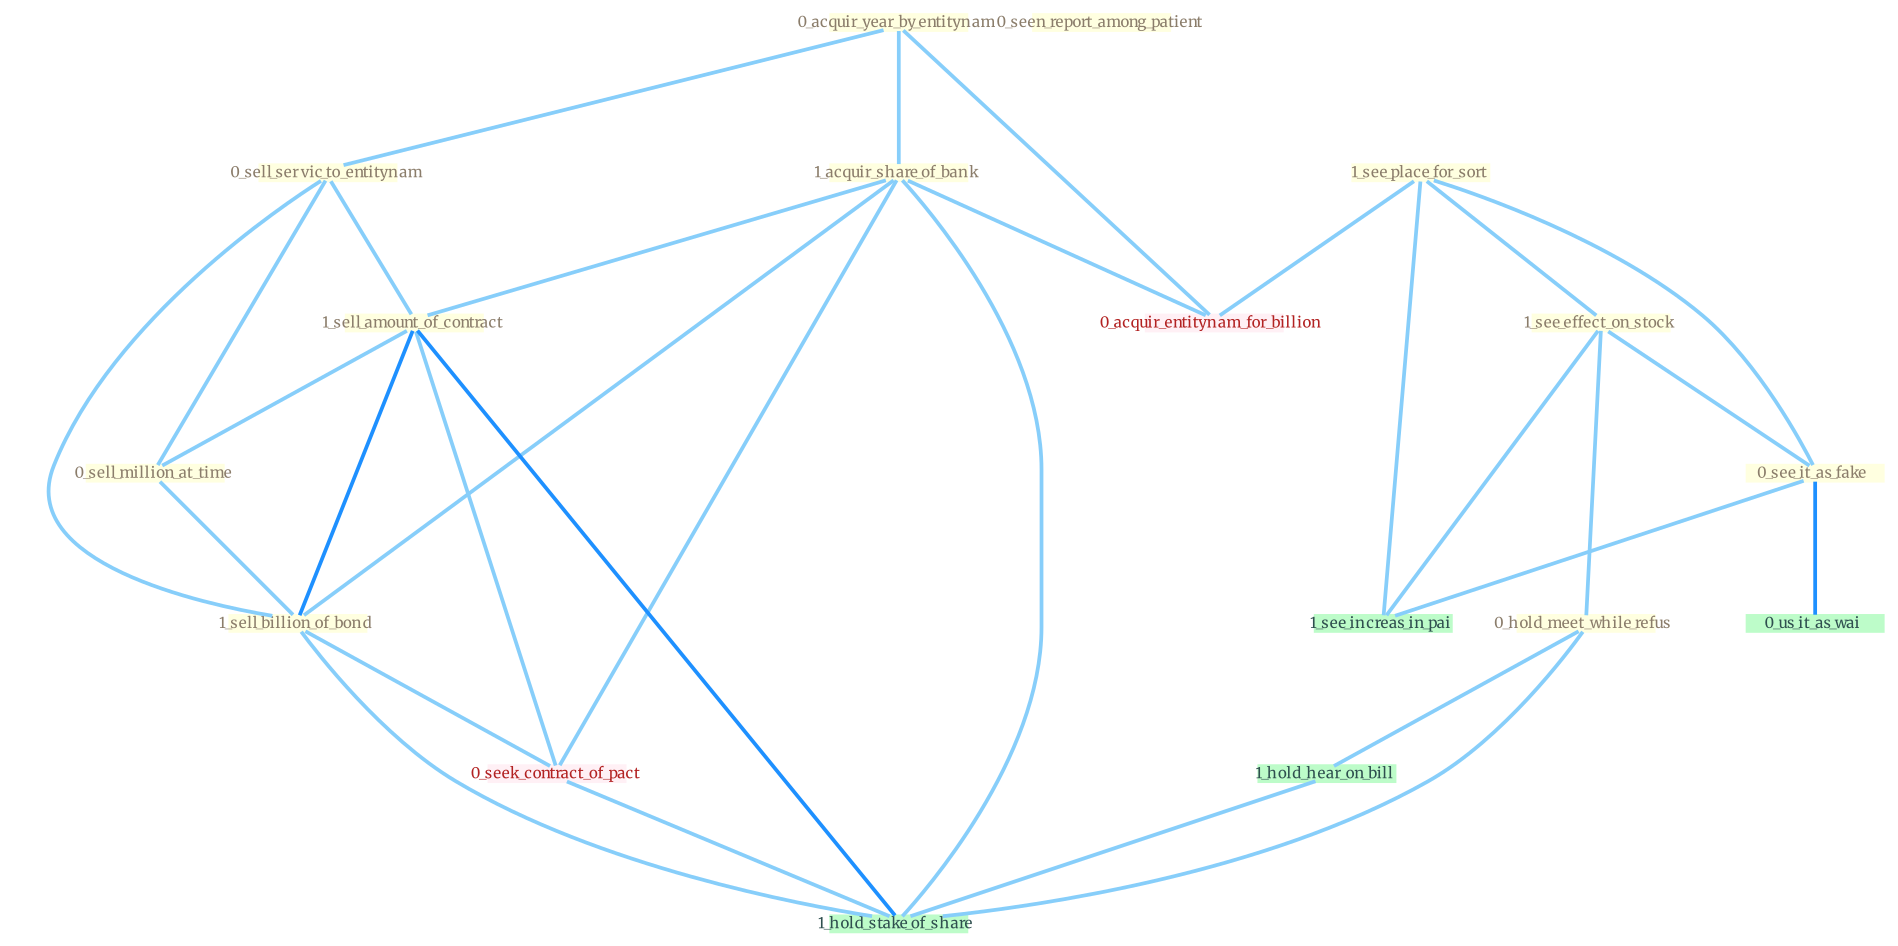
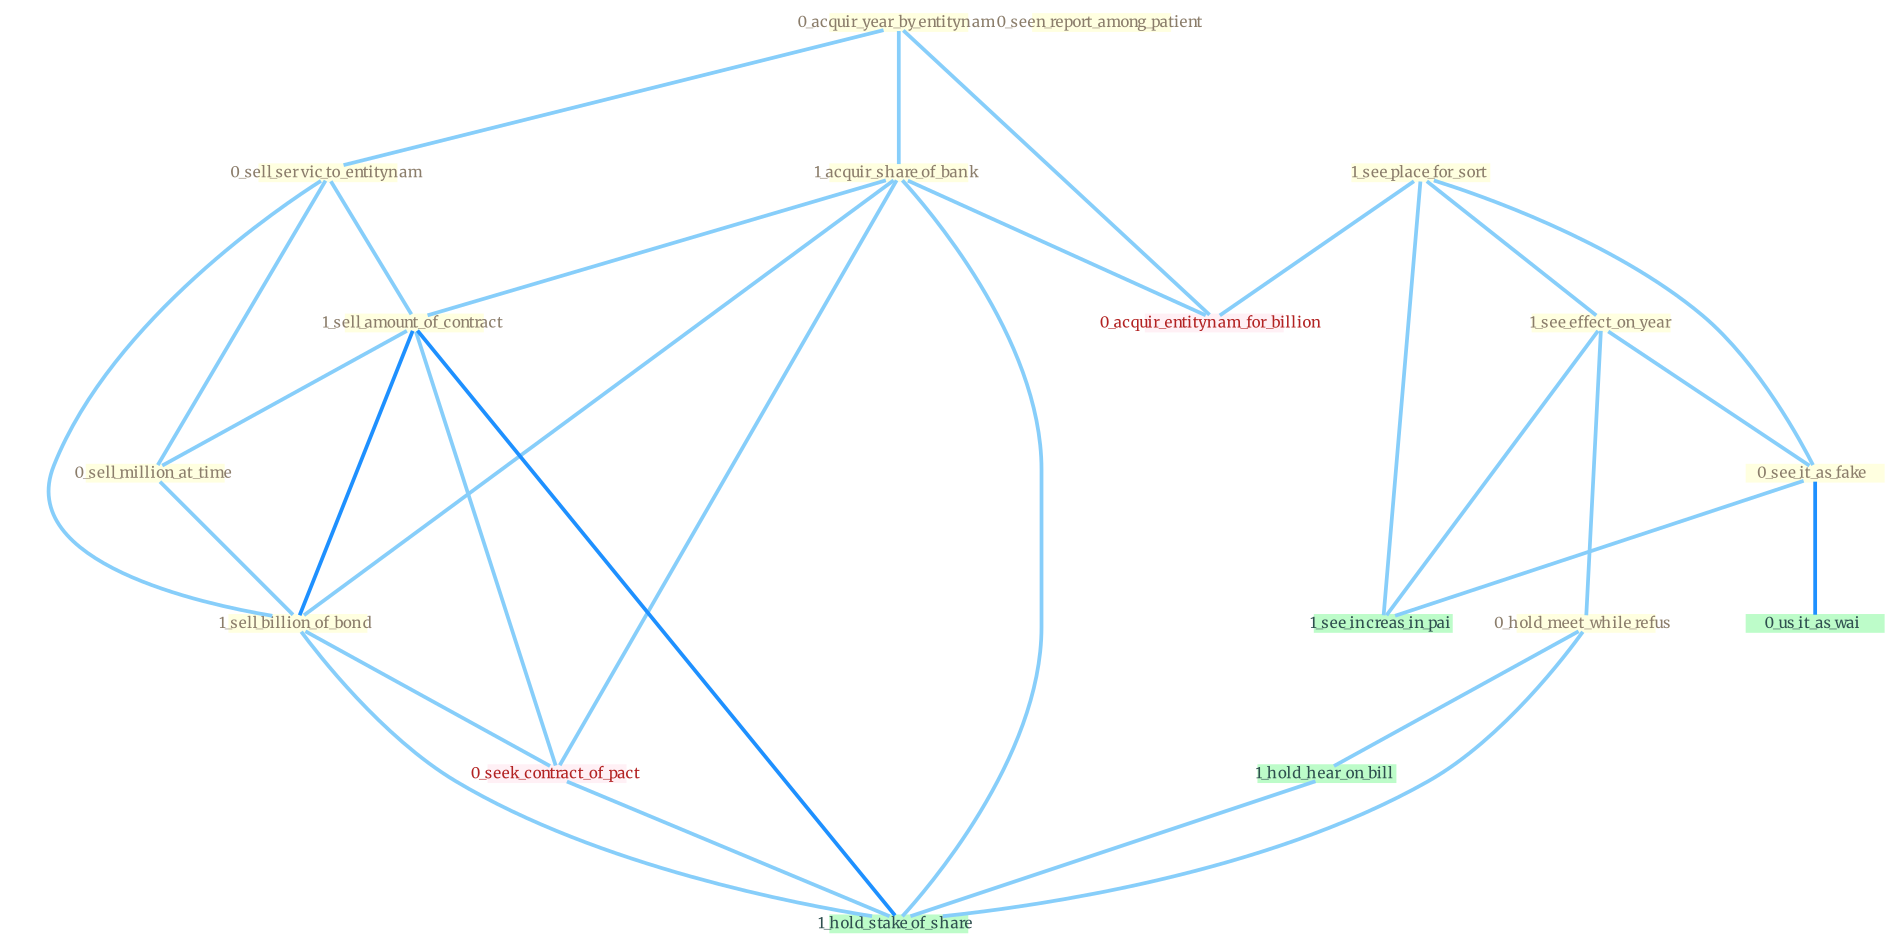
node "1_see_effect_on_stock": label "1_see_effect_on_stock" -> "1_see_effect_on_year"
